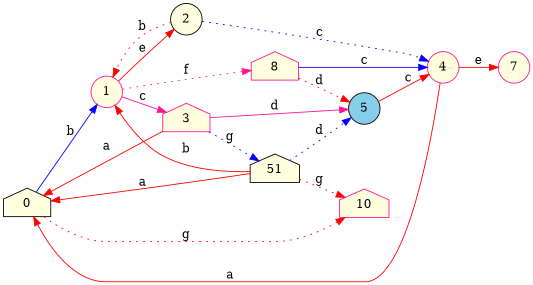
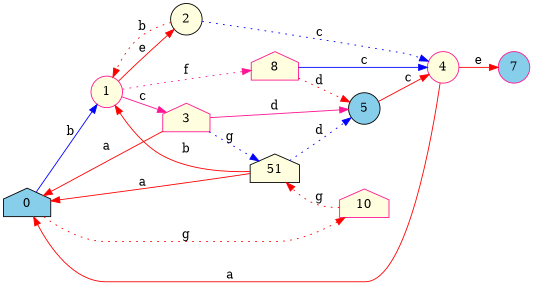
node "7": fillcolor lightyellow -> skyblue
edge "51" -> "10": reversed
node "0": fillcolor lightyellow -> skyblue
